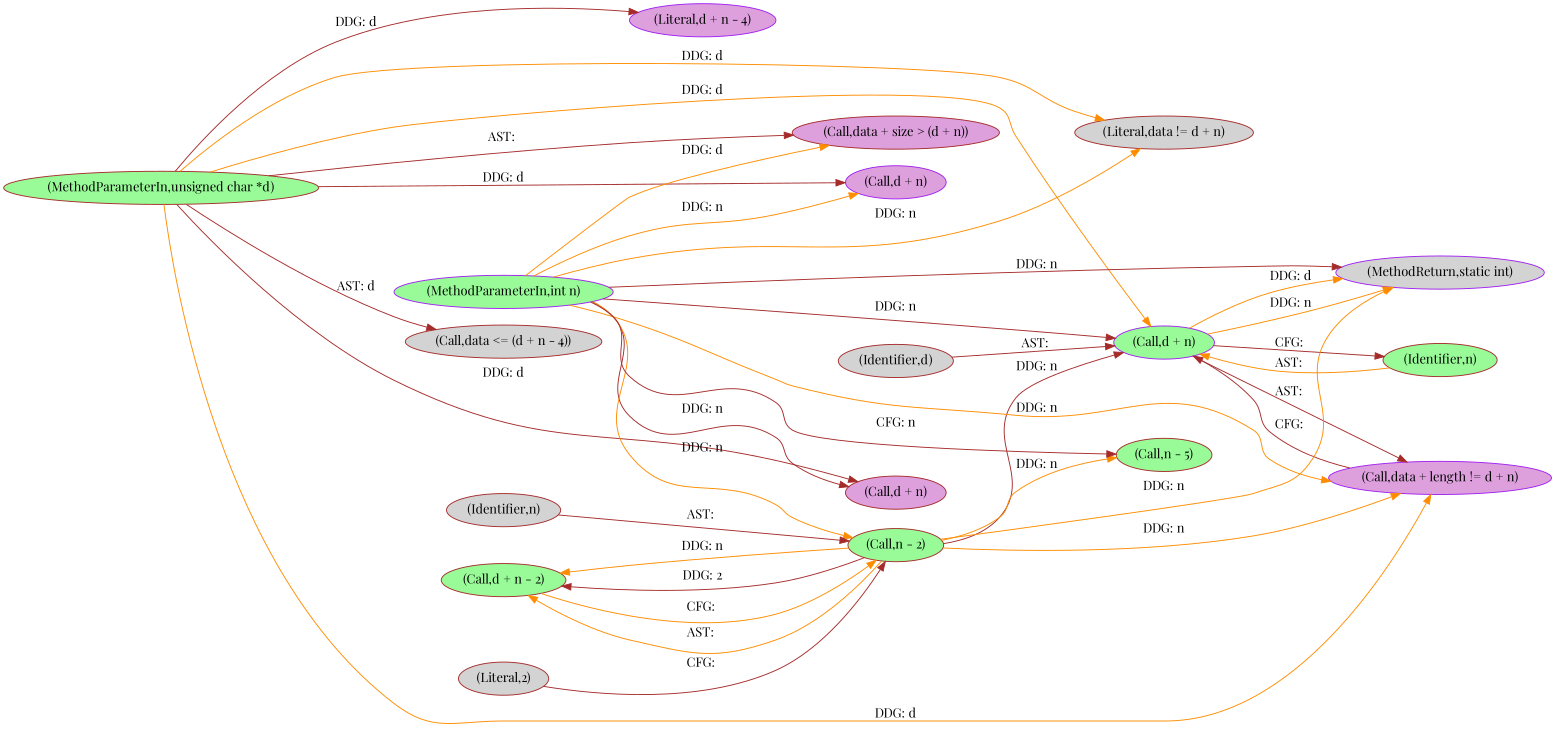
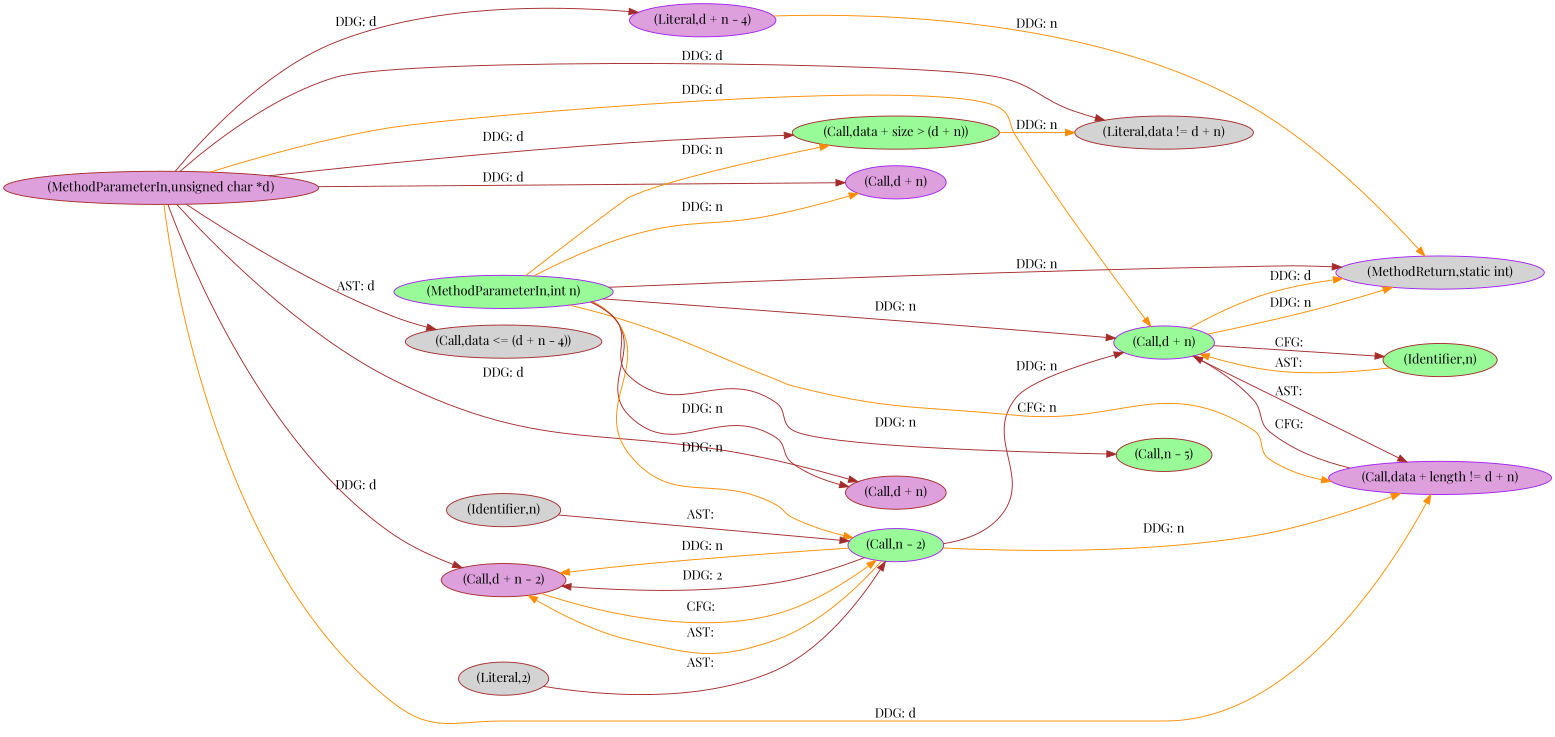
edge "(MethodParameterIn,unsigned char *d)" -> "(Literal,data != d + n)": color darkorange -> brown
node "(Call,data + size > (d + n))": fillcolor plum -> palegreen
edge "(MethodParameterIn,unsigned char *d)" -> "(Call,data + size > (d + n))": label "AST: " -> "DDG: d"
edge "(MethodParameterIn,int n)" -> "(Call,data + size > (d + n))": label "DDG: d" -> "DDG: n"
node "(MethodParameterIn,unsigned char *d)": fillcolor palegreen -> plum
edge "(MethodParameterIn,int n)" -> "(Literal,data != d + n)": now "(Call,data + size > (d + n))" -> "(Literal,data != d + n)"
node "(Identifier,d)": removed
edge "(MethodParameterIn,int n)" -> "(Call,data + length != d + n)": label "DDG: n" -> "CFG: n"
edge "(MethodParameterIn,unsigned char *d)" -> "(Call,d + n - 2)": added, label "DDG: d"
edge "(MethodParameterIn,int n)" -> "(Call,n - 5)": label "CFG: n" -> "DDG: n"
edge "(Call,n - 2)" -> "(Call,n - 5)": removed, label "DDG: n"
edge "(Call,n - 2)" -> "(MethodReturn,static int)": now "(Literal,d + n - 4)" -> "(MethodReturn,static int)"
node "(Call,n - 2)": color brown -> purple
node "(Call,d + n - 2)": fillcolor palegreen -> plum
edge "(Literal,2)" -> "(Call,n - 2)": label "CFG: " -> "AST: "
